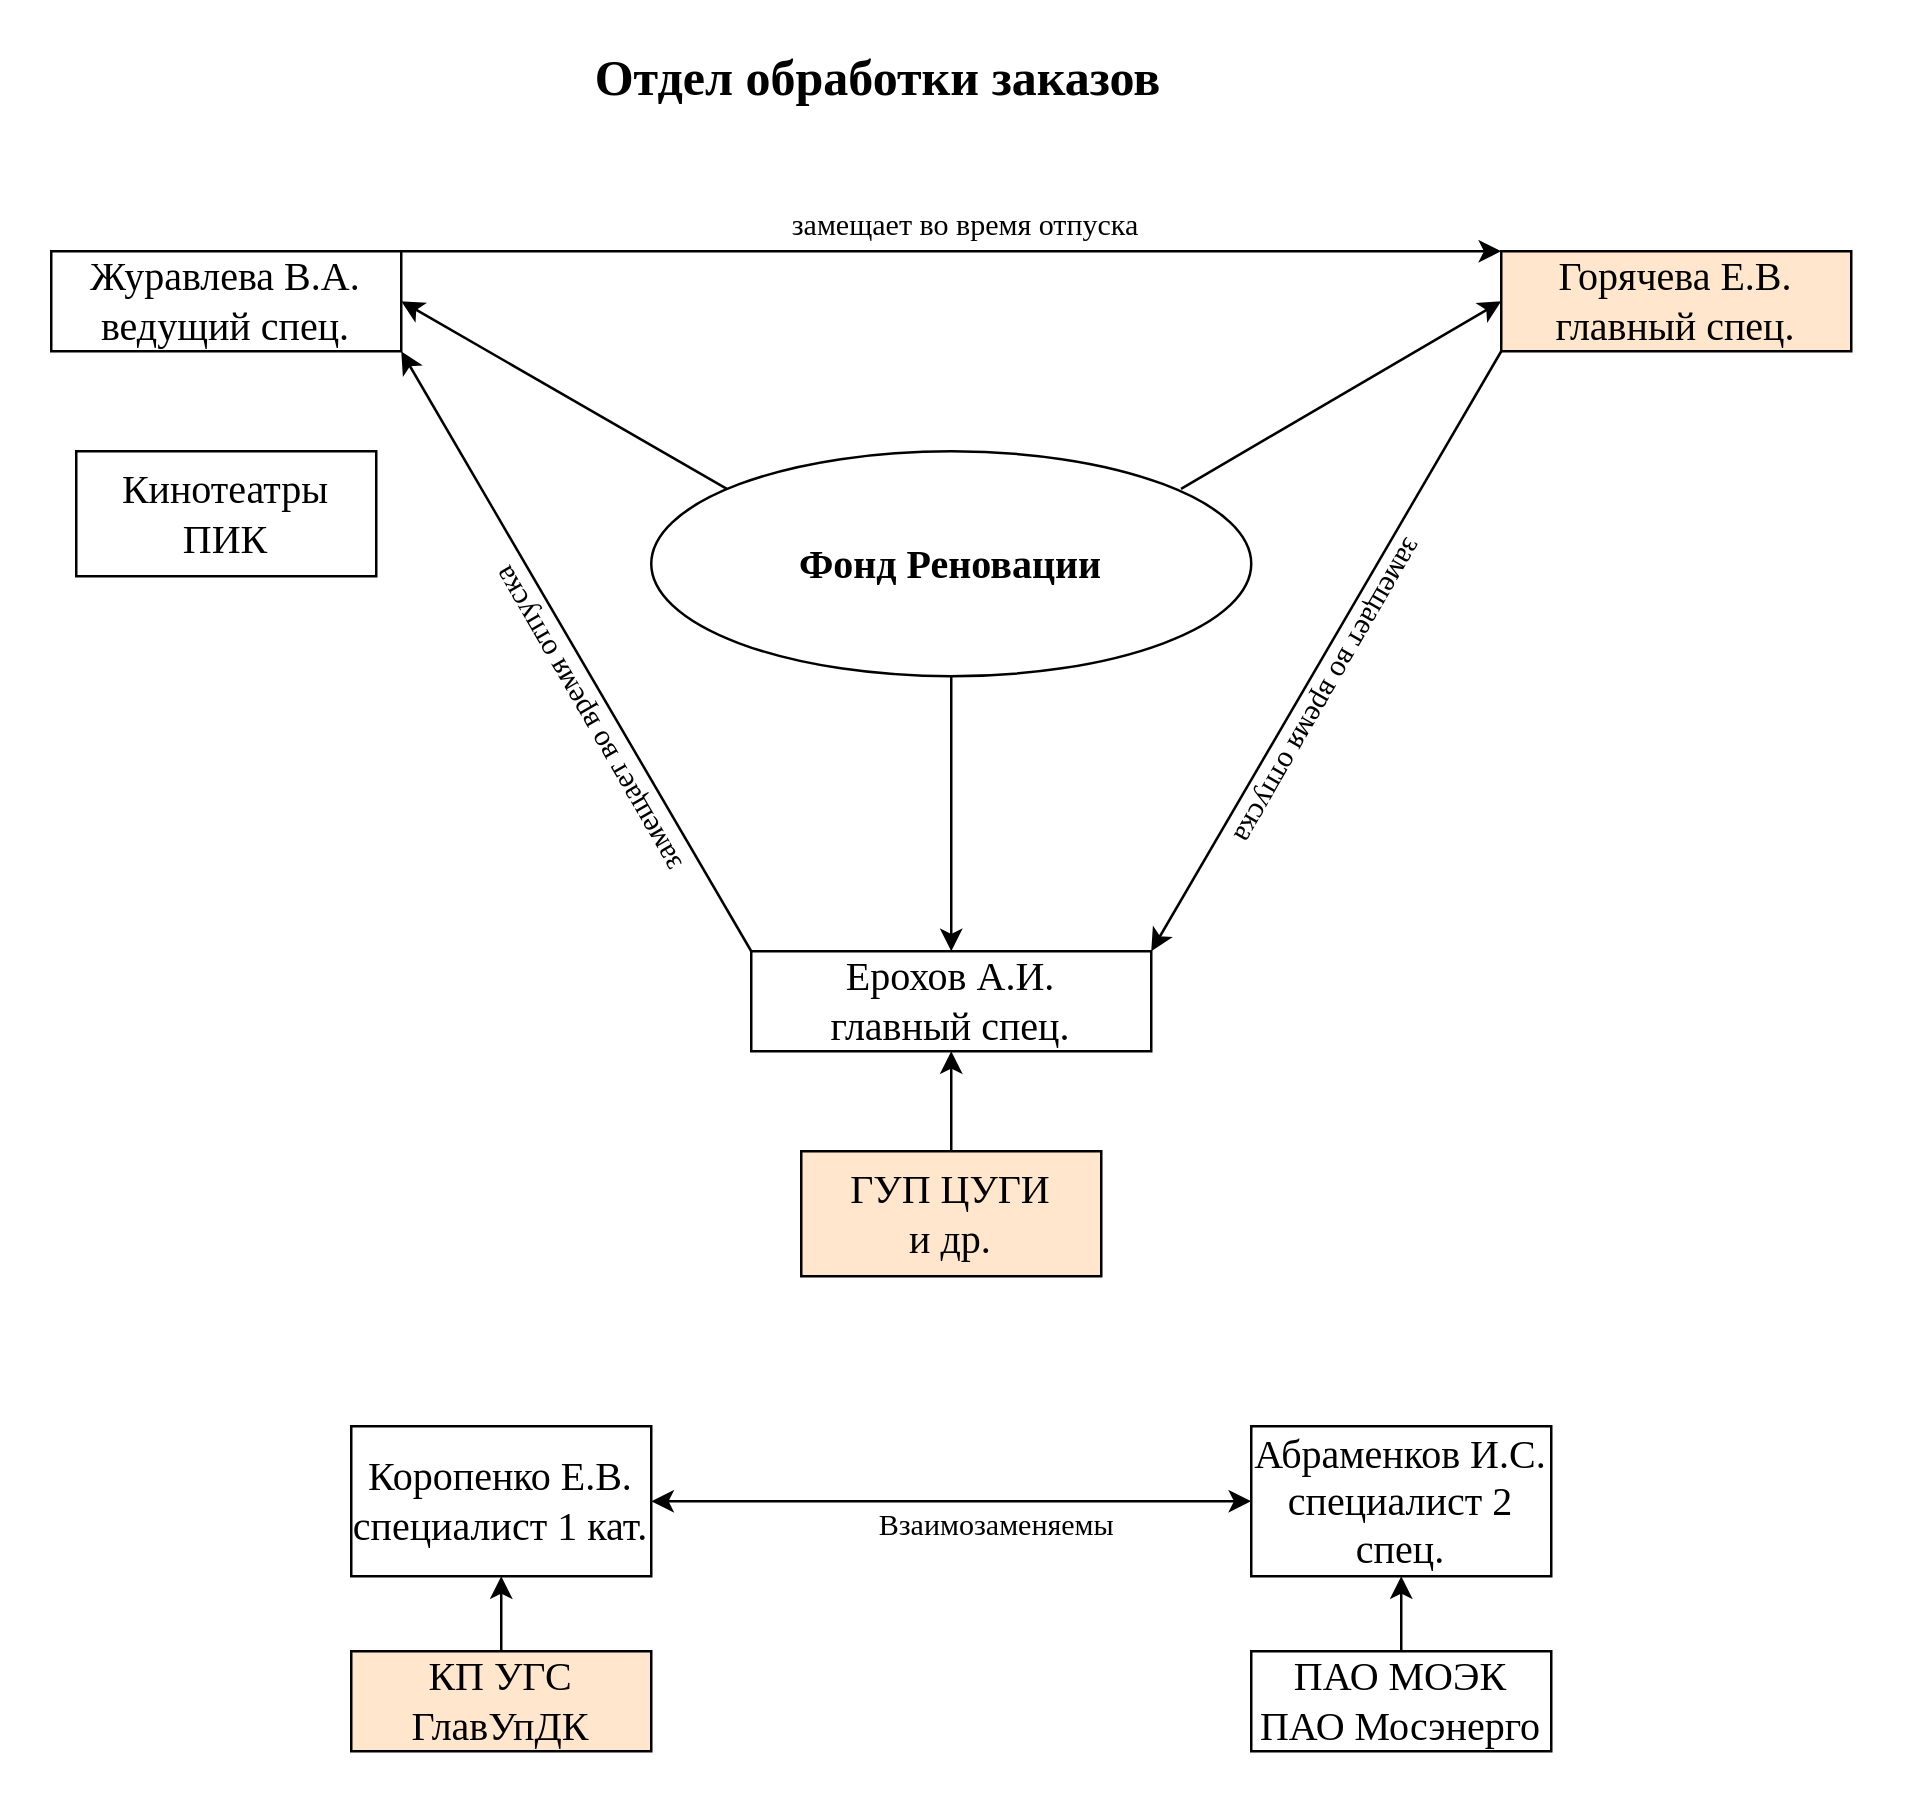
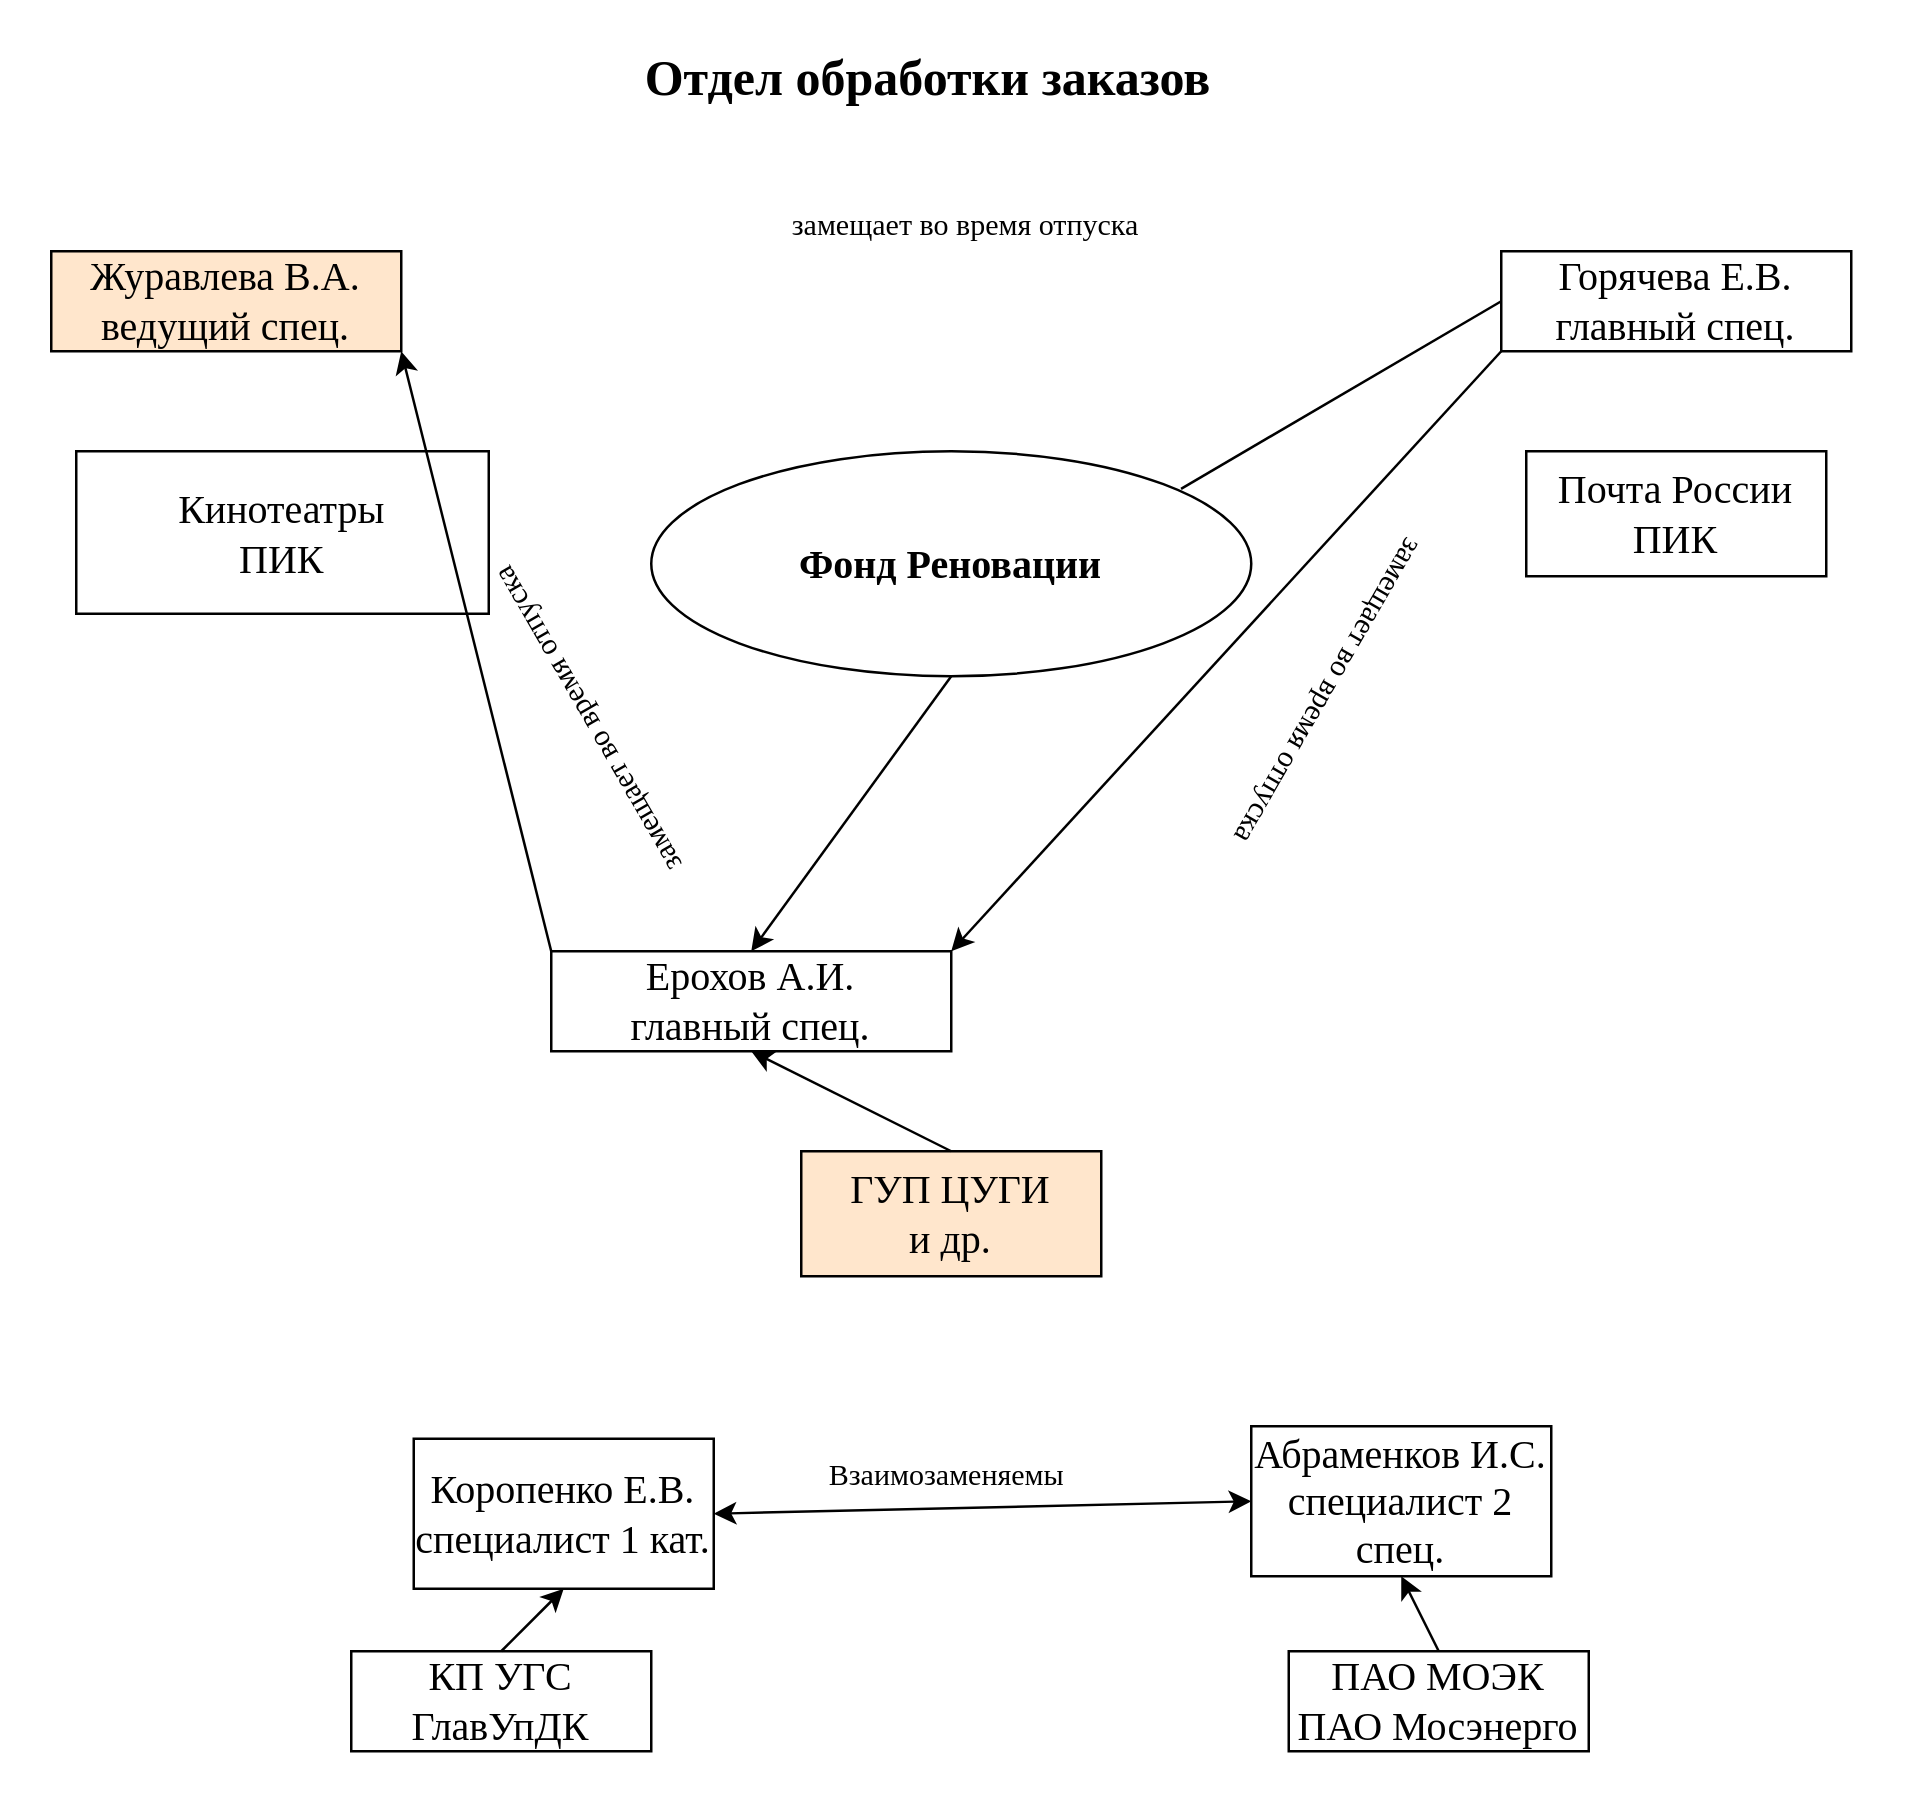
node "Отдел обработки заказов": moved (879, 76) -> (929, 76)
edge "Журавлева В.А. ведущий спец." -> "Горячева Е.В. главный спец.": removed
node "Журавлева В.А. ведущий спец.": fillcolor #ffffff -> #ffe6cc
node "Горячева Е.В. главный спец.": fillcolor #ffe6cc -> #ffffff
edge "Фонд Реновации" -> "Горячева Е.В. главный спец.": arrowhead classic -> none
edge "Фонд Реновации" -> "Журавлева В.А. ведущий спец.": removed
node "Кинотеатры ПИК": size 300x125 -> 413x163
node "Почта России ПИК": added
node "Ерохов А.И. главный спец.": moved (951, 1001) -> (751, 1001)
node "Коропенко Е.В. специалист 1 кат.": moved (501, 1501) -> (564, 1514)
node "Взаимозаменяемы": moved (1001, 1526) -> (951, 1476)
node "КП УГС ГлавУпДК": fillcolor #ffe6cc -> #ffffff
node "ПАО МОЭК ПАО Мосэнерго": moved (1401, 1701) -> (1439, 1701)
